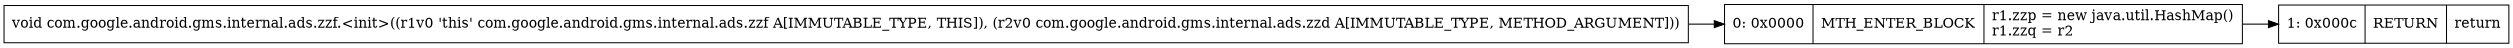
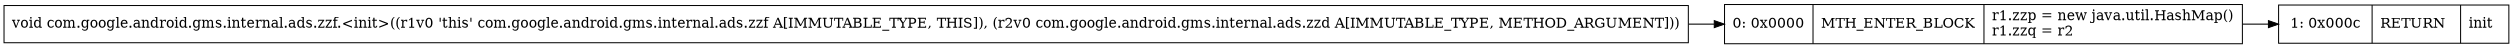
node "1: 0x000c": text "return" -> "init"
